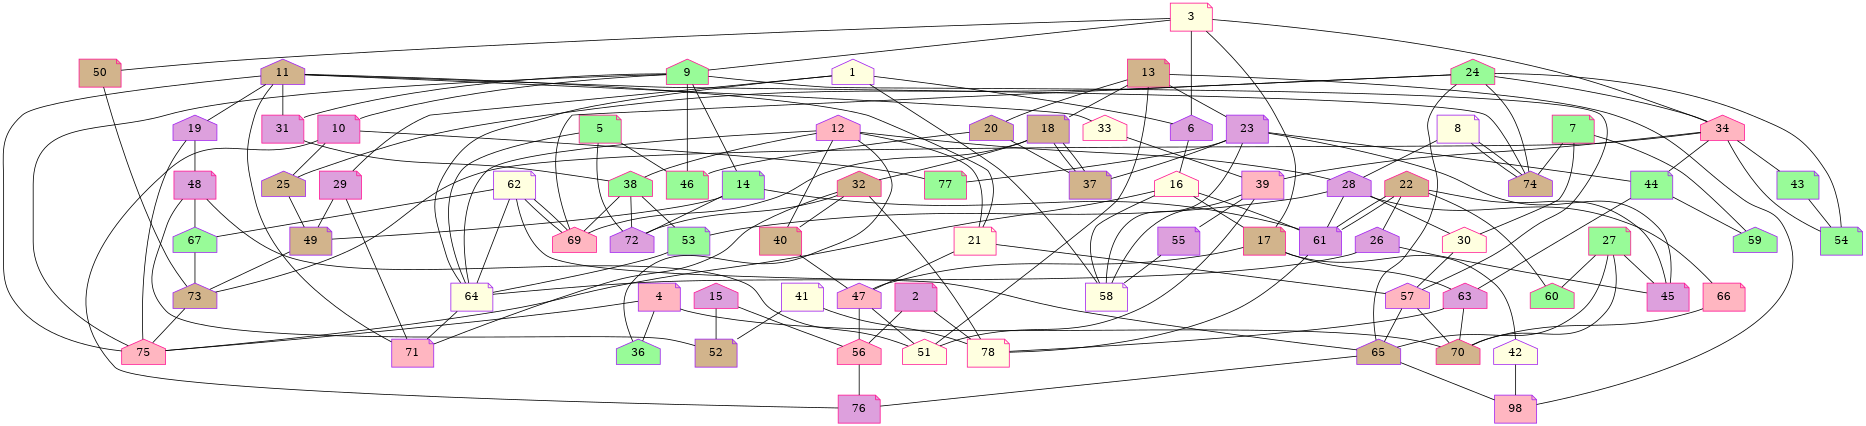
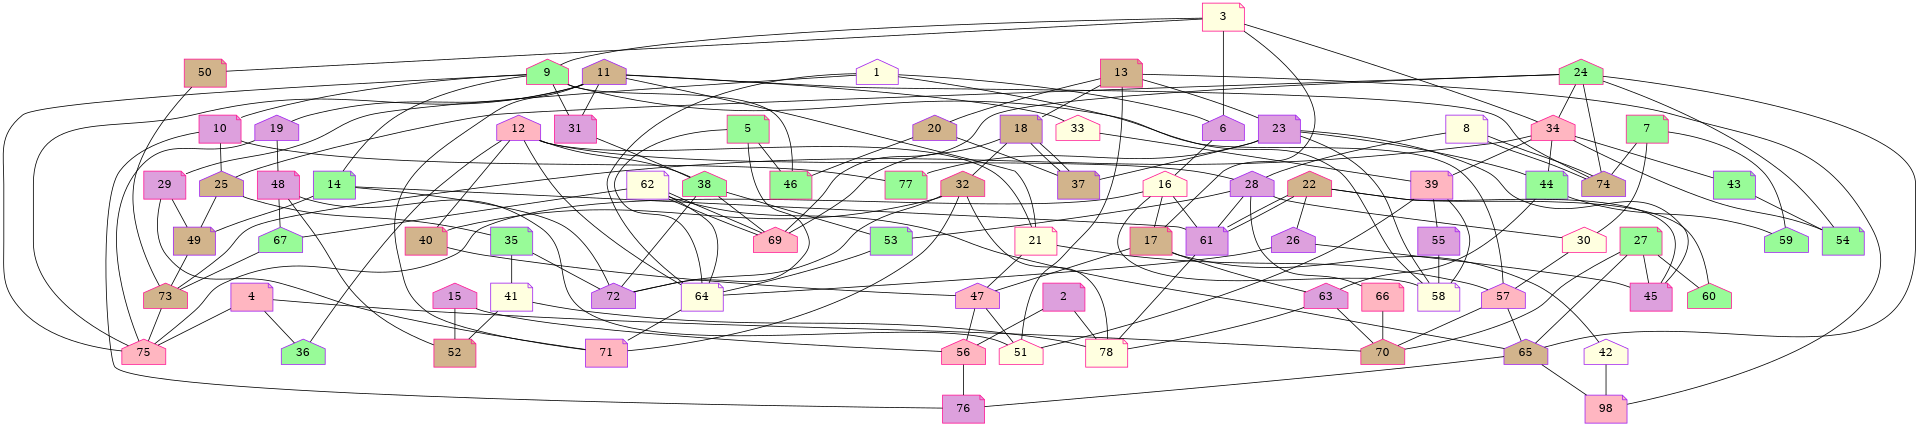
node "35": added
node "73": color purple -> deeppink
node "52": color purple -> deeppink
